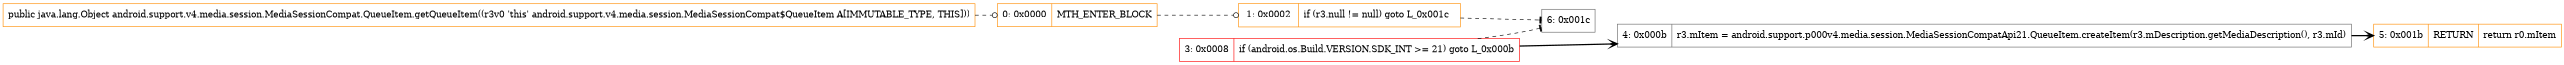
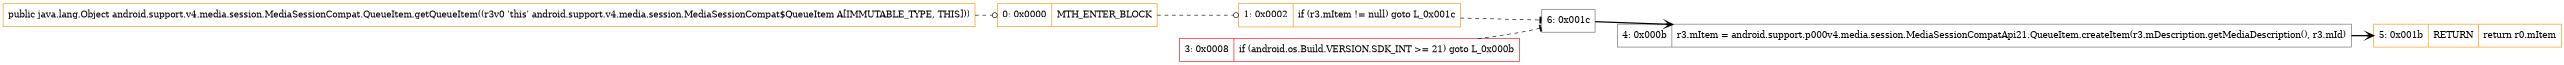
node "1: 0x0002": text "if (r3.null != null) goto L_0x001c" -> "if (r3.mItem != null) goto L_0x001c"
edge "3: 0x0008" -> "4: 0x000b": now "6: 0x001c" -> "4: 0x000b"
